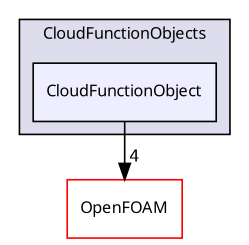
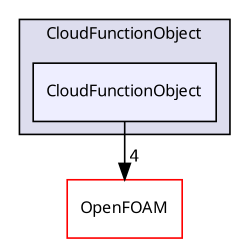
cluster "CloudFunctionObjects": label "CloudFunctionObjects" -> "CloudFunctionObject"
